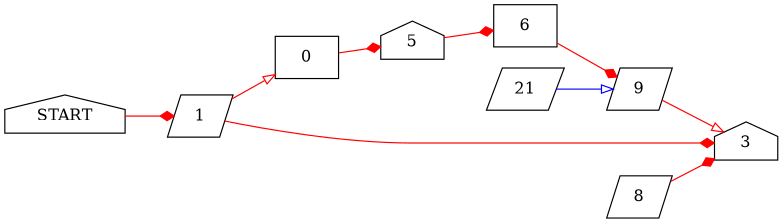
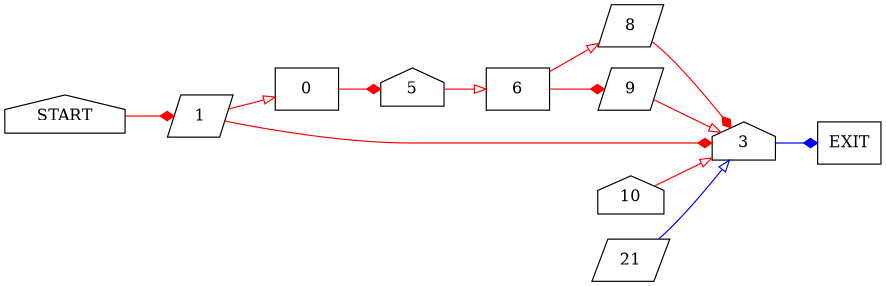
edge "5" -> "6": arrowhead diamond -> onormal
edge "6" -> "8": added
edge "21" -> "9": now "21" -> "3"
node "EXIT": added
node "10": added
